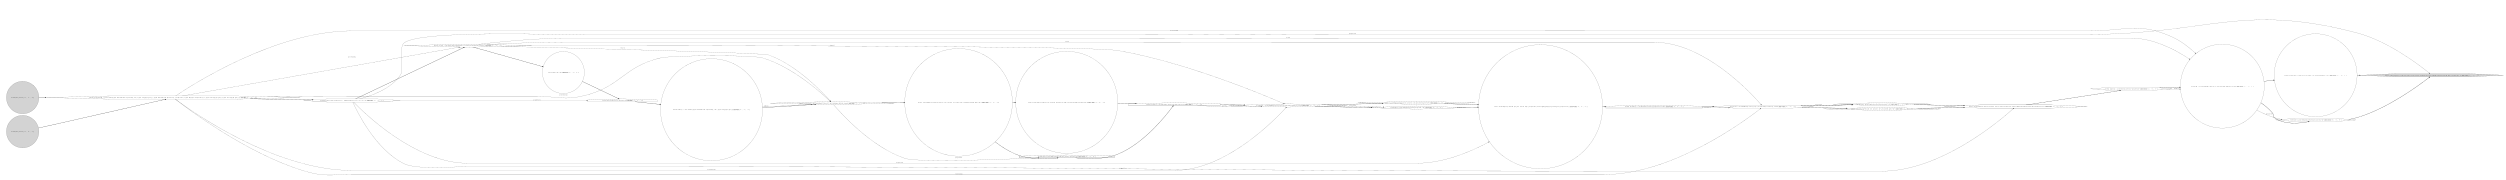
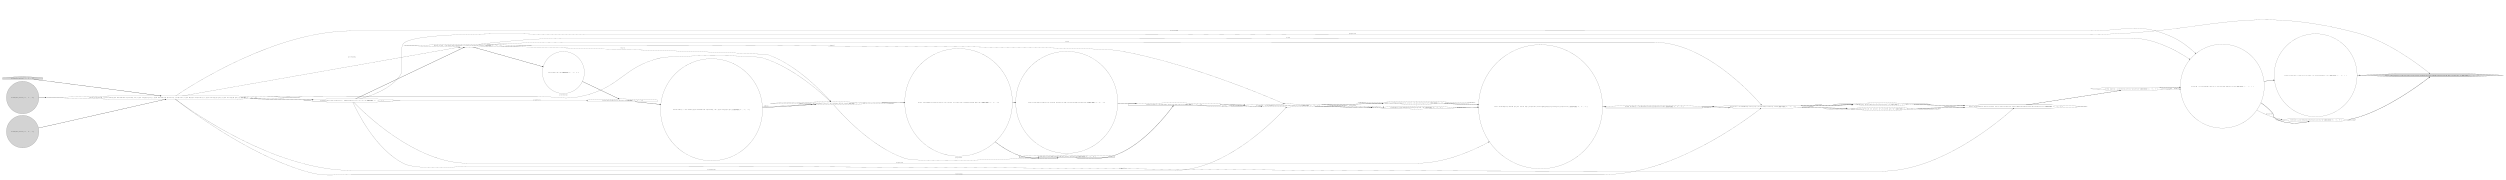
node "testMapProjection['1', '0', '0']": added
